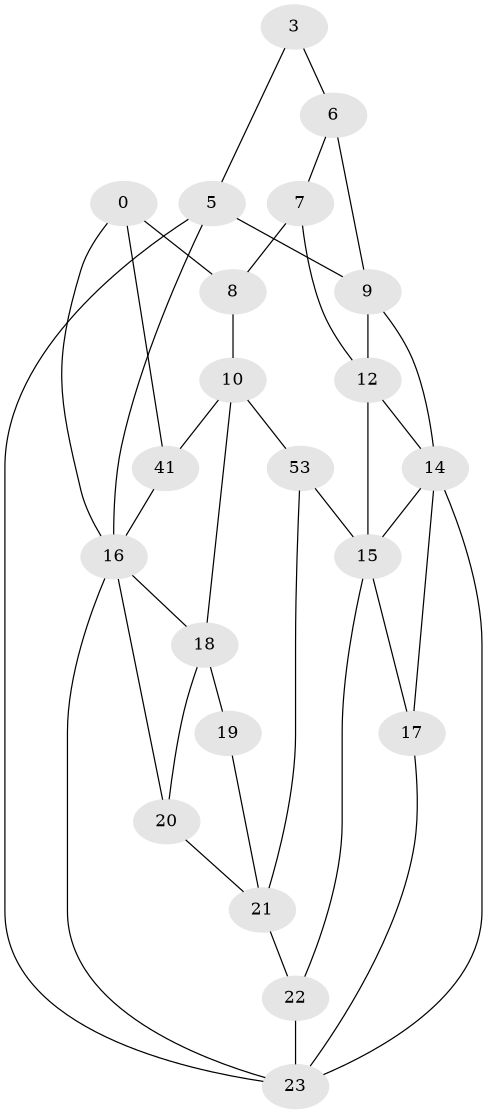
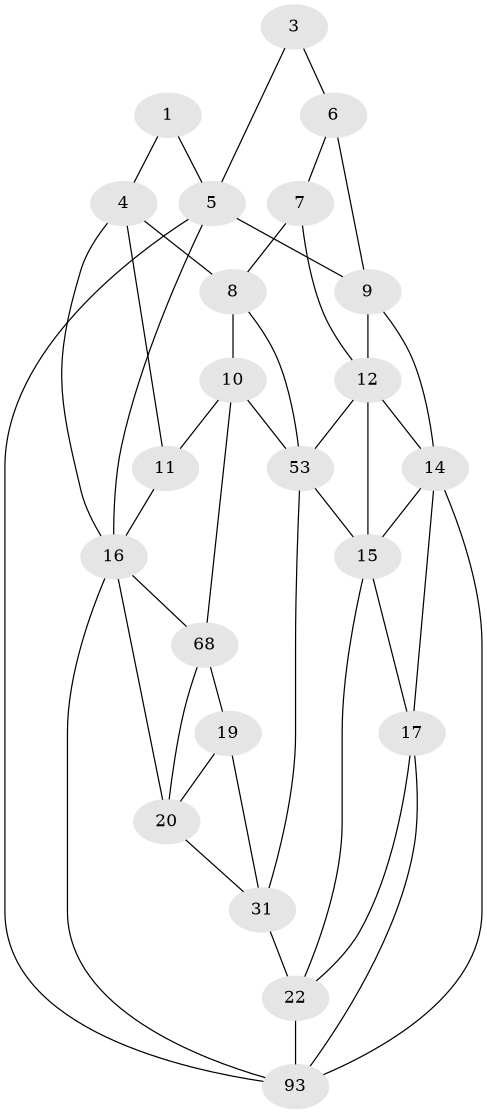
node "1": added
node "0": label "0" -> "4"
edge "8" -- "53": added
edge "12" -- "53": added
node "41": label "41" -> "11"
node "18": label "18" -> "68"
edge "19" -- "20": added
edge "17" -- "22": added
node "21": label "21" -> "31"
node "23": label "23" -> "93"
